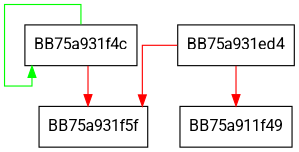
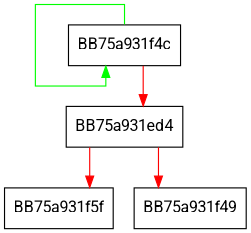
edge "BB75a931f4c" -> "BB75a931f5f": now "BB75a931f4c" -> "BB75a931ed4"
node "BB75a911f49": label "BB75a911f49" -> "BB75a931f49"
